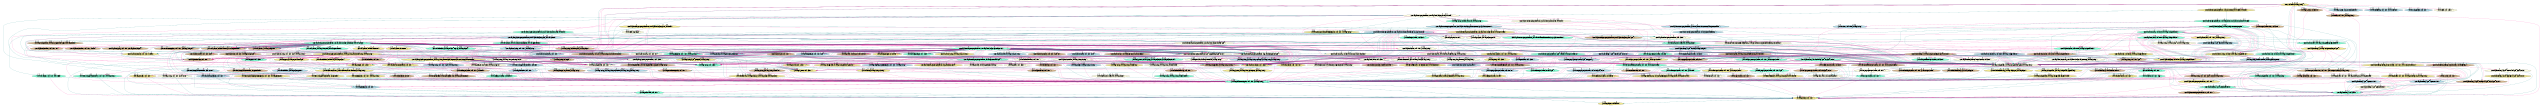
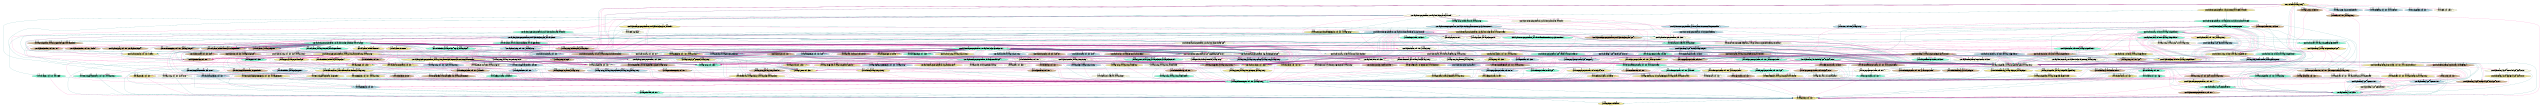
node "<java.lang.Exception: void <init>(java.lang.String)>": fillcolor aquamarine -> khaki
node "<java.io.ByteArrayOutputStream: void write(byte[],int,int)>": fillcolor lightblue -> khaki
